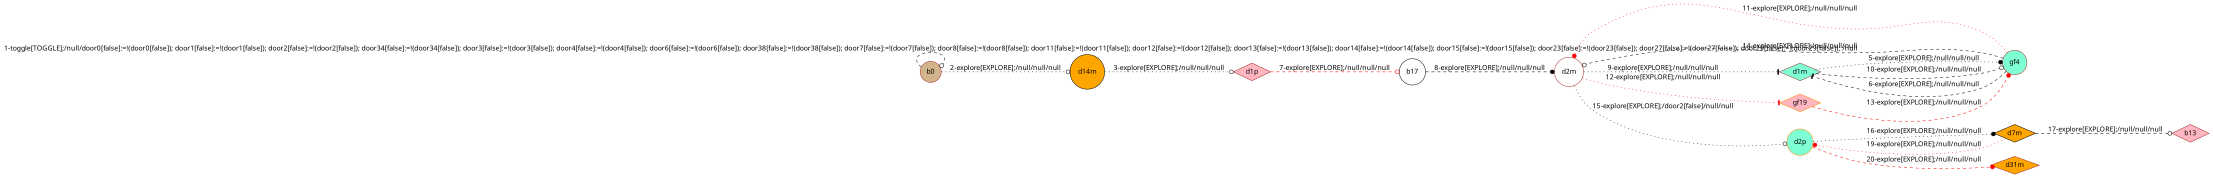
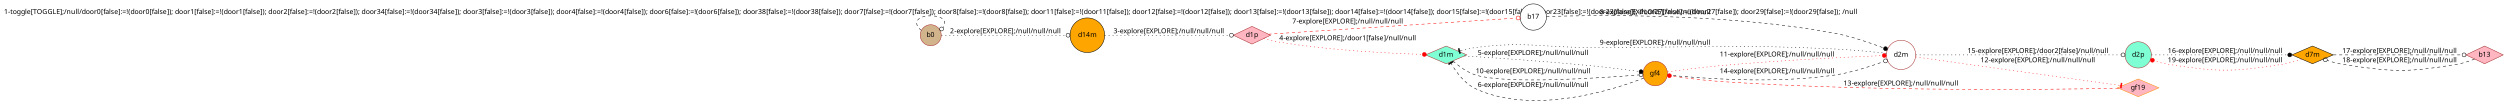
edge "d1p" -> "d1m": added, label "4-explore[EXPLORE];/door1[false]/null/null"
node "gf4": fillcolor aquamarine -> orange
edge "b13" -> "d7m": added, label "18-explore[EXPLORE];/null/null/null"
node "d2p": color darkorange -> brown
node "d31m": removed
